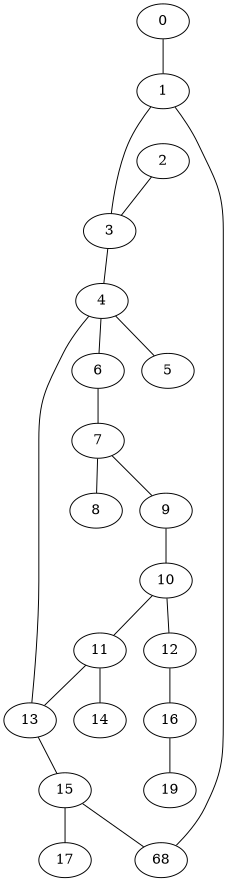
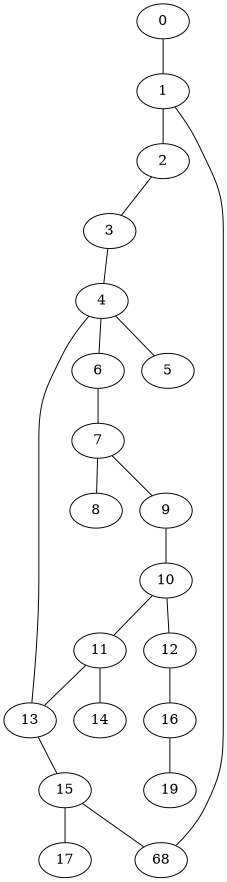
edge "1" -- "3": now "1" -- "2"
